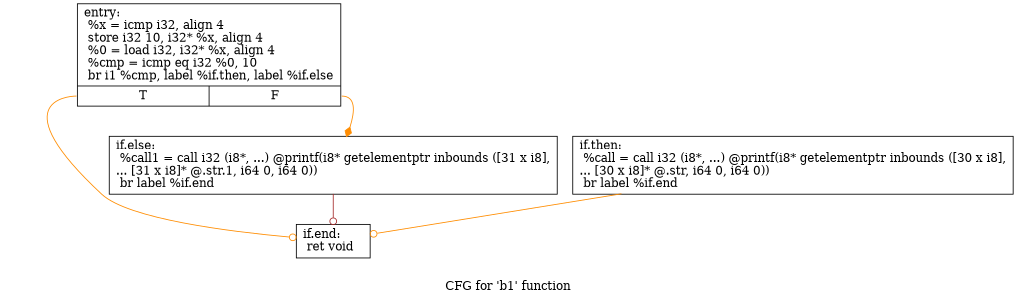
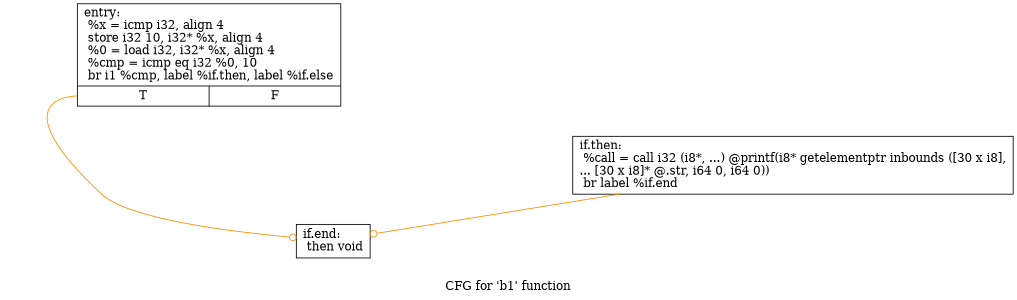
node "if.else:": removed
node "if.end:": text "ret void" -> "then void"
